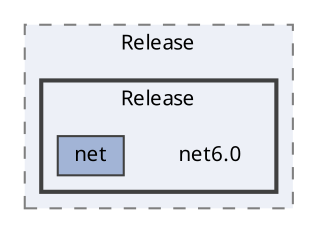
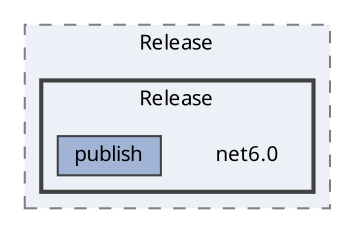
node "net": label "net" -> "publish"
